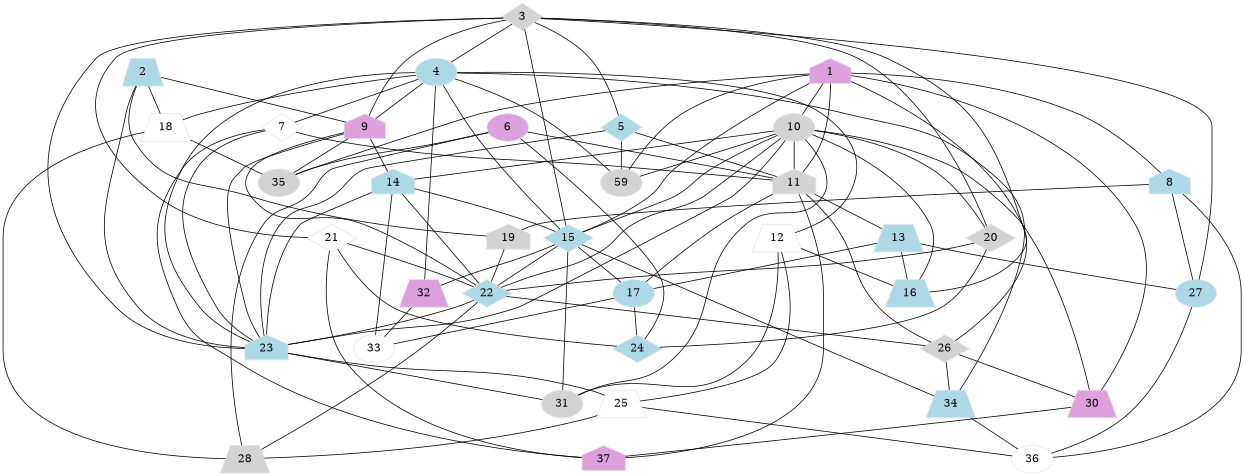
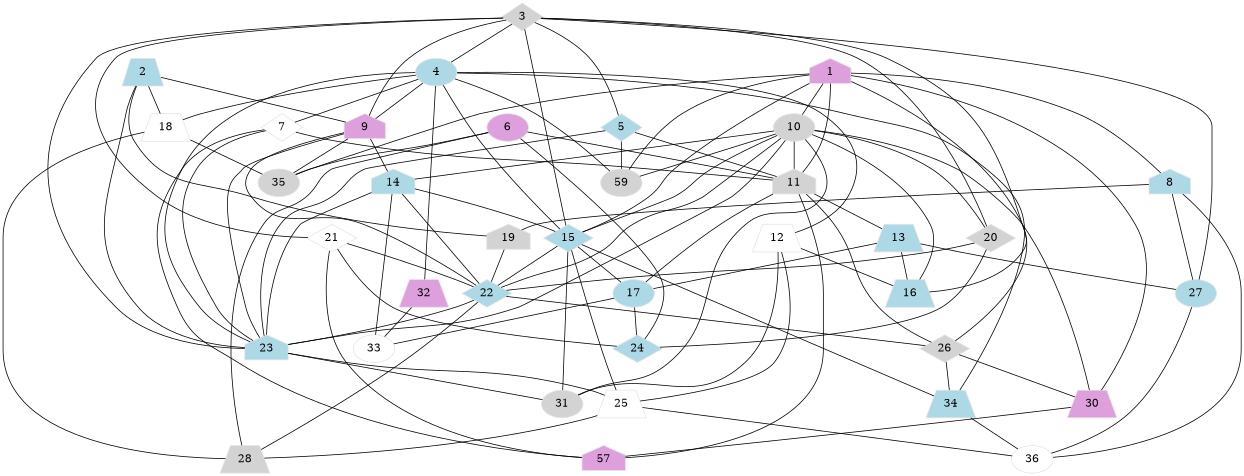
edge "15" -- "32": now "15" -- "25"
node "37": label "37" -> "57"
